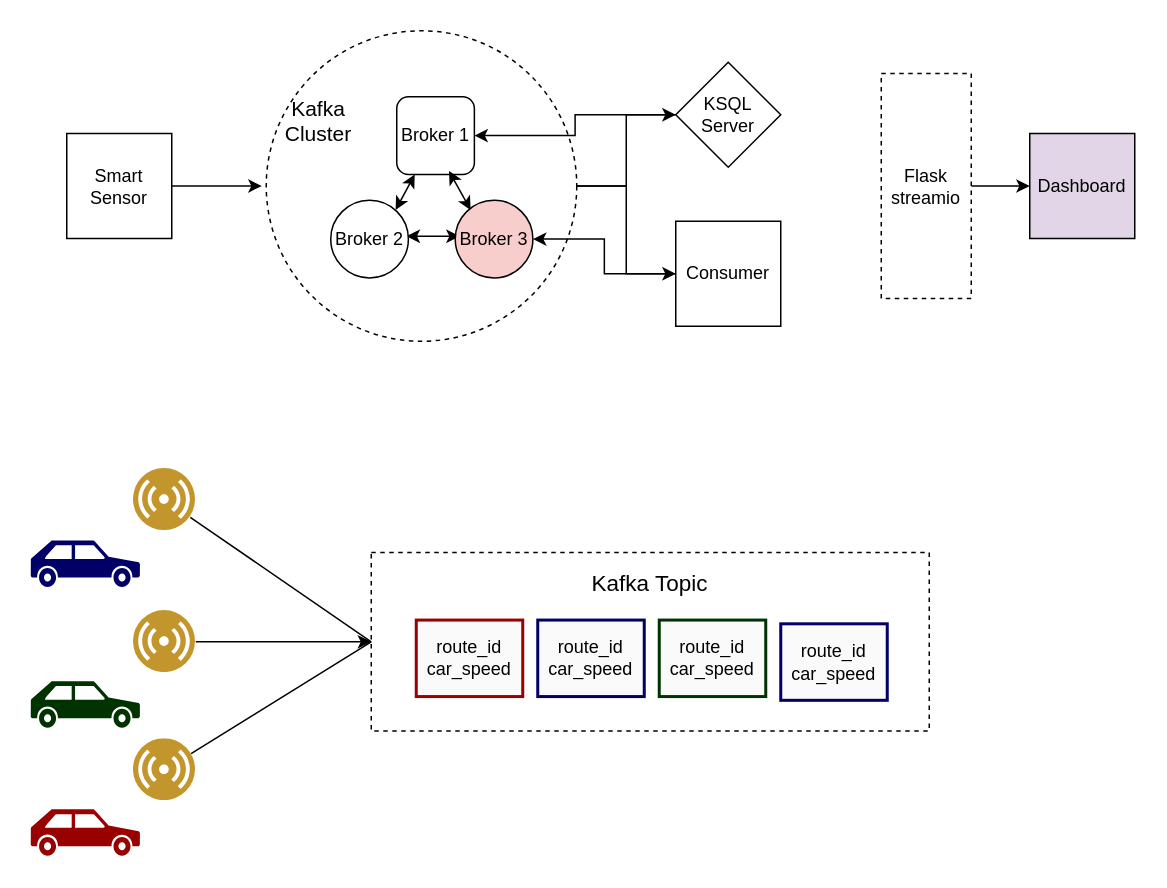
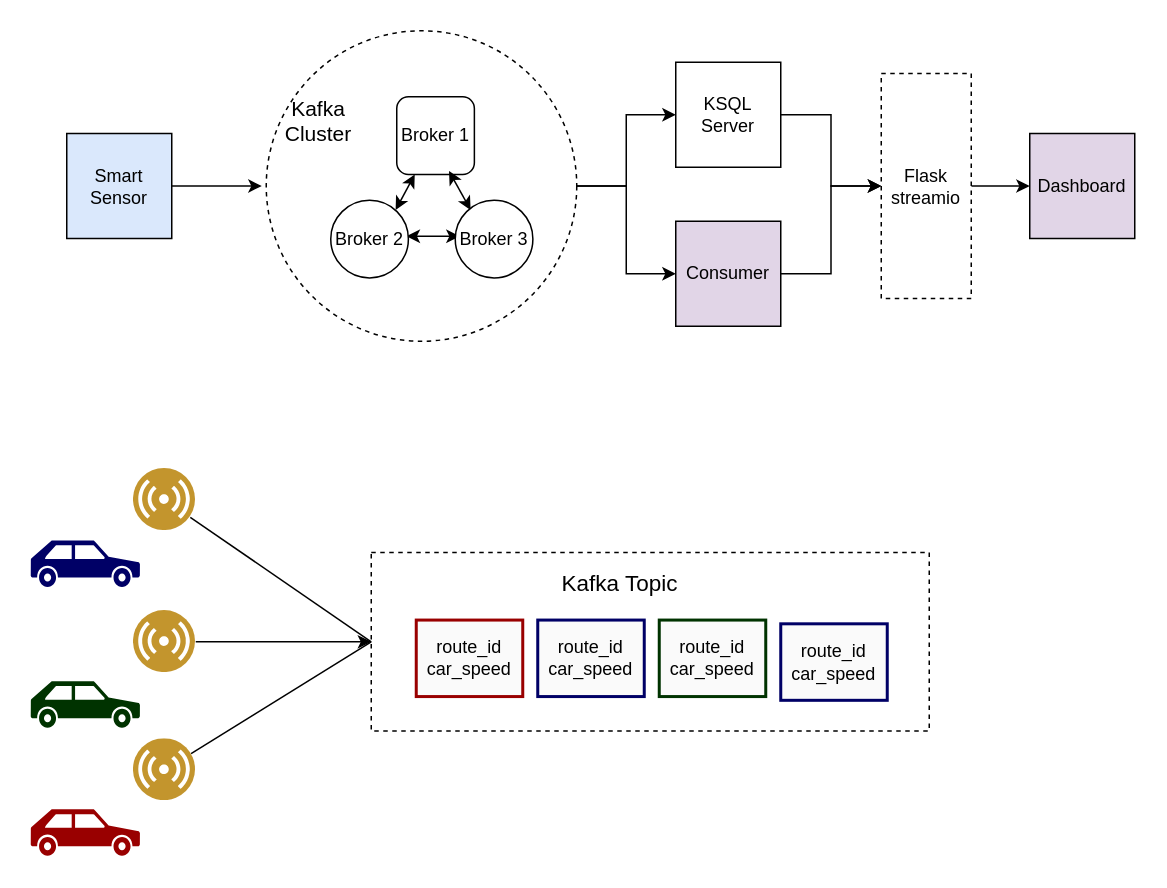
node "KSQL Server": shape diamond -> rectangle
edge "KSQL Server" -> "Broker 1": now "KSQL Server" -> "Flask streamio"
node "Smart Sensor": fillcolor #ffffff -> #dae8fc
node "Broker 3": fillcolor #f8cecc -> #ffffff
edge "Consumer" -> "Broker 3": now "Consumer" -> "Flask streamio"
node "Consumer": fillcolor #ffffff -> #e1d5e7
node "Kafka Topic": moved (650, 583) -> (620, 583)
